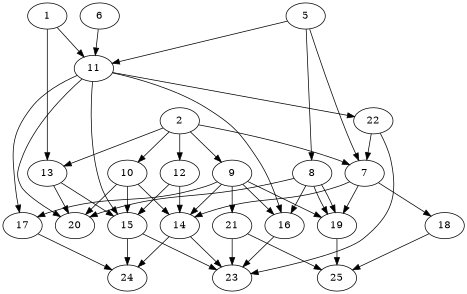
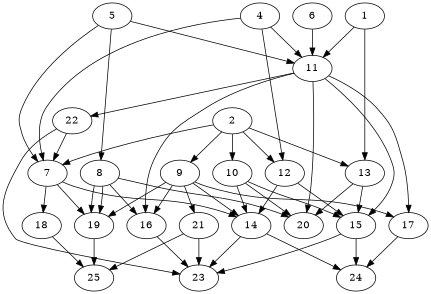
node "4": added
